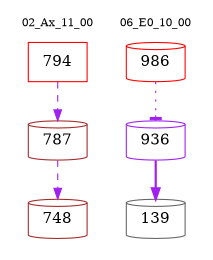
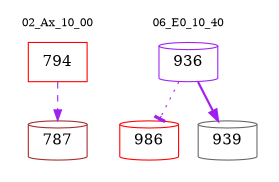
cluster "02_Ax_11_00": label "02_Ax_11_00" -> "02_Ax_10_00"
cluster "06_E0_10_00": label "06_E0_10_00" -> "06_E0_10_40"
edge "986" -> "936": reversed
node "748": removed
node "139": label "139" -> "939"
